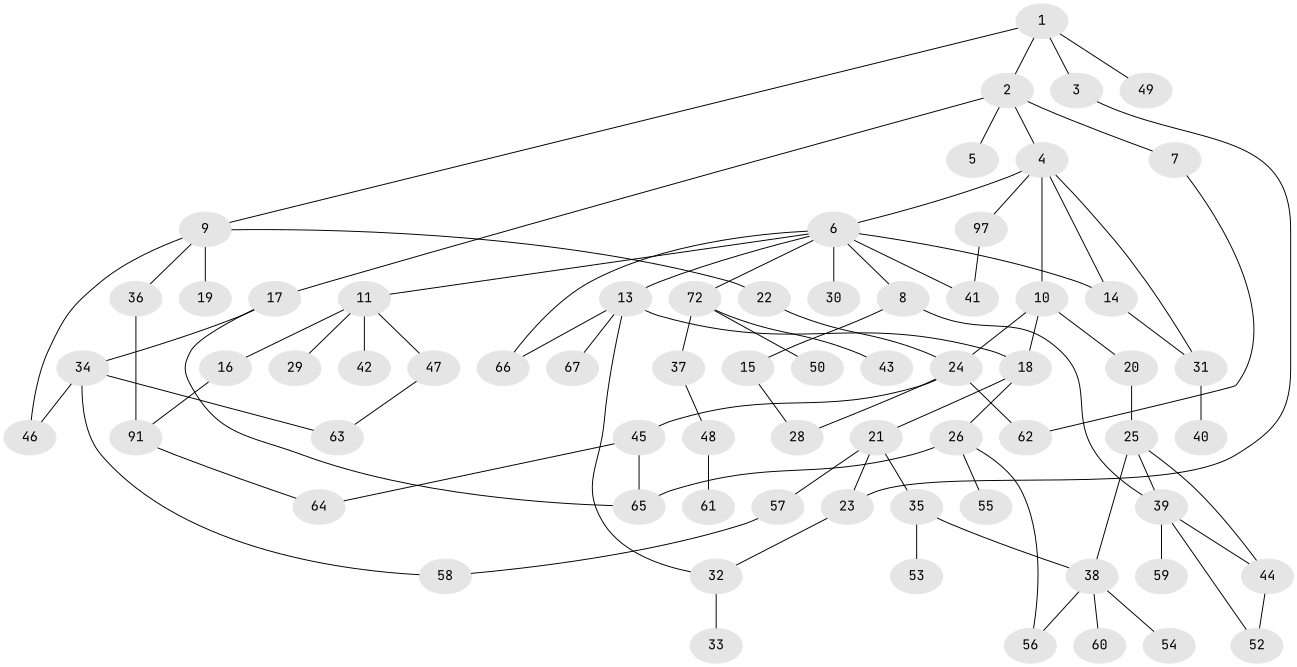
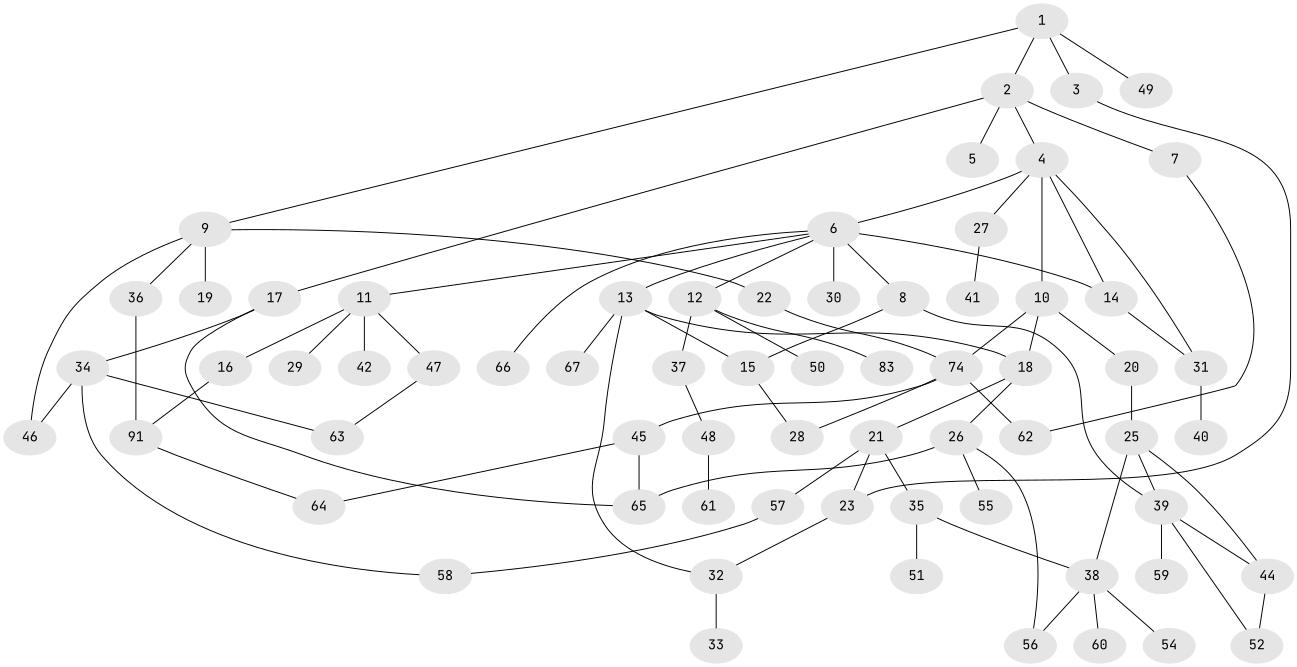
node "97": label "97" -> "27"
edge "6" -- "41": removed
node "72": label "72" -> "12"
edge "13" -- "66": now "13" -- "15"
node "43": label "43" -> "83"
node "24": label "24" -> "74"
node "53": label "53" -> "51"
